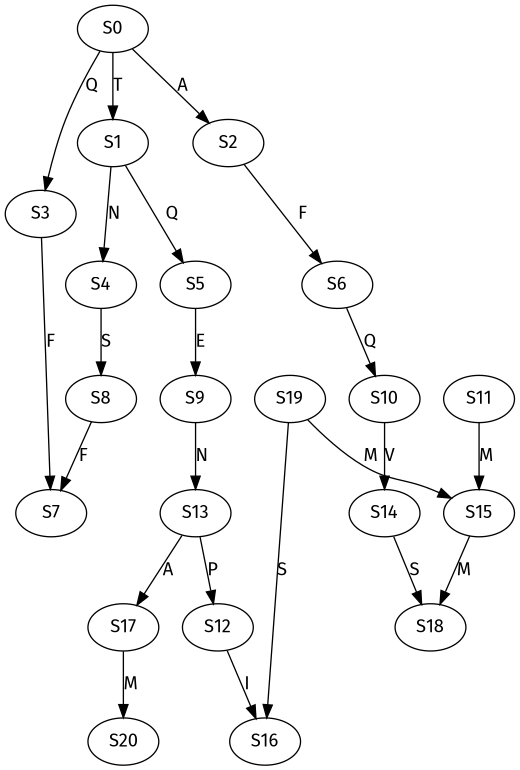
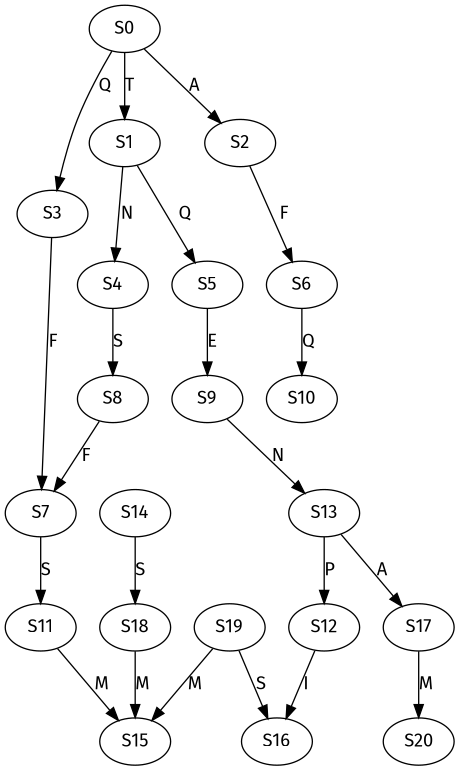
edge "S10" -> "S14": removed, label "V"
edge "S7" -> "S11": added, label "S"
edge "S15" -> "S18": reversed
